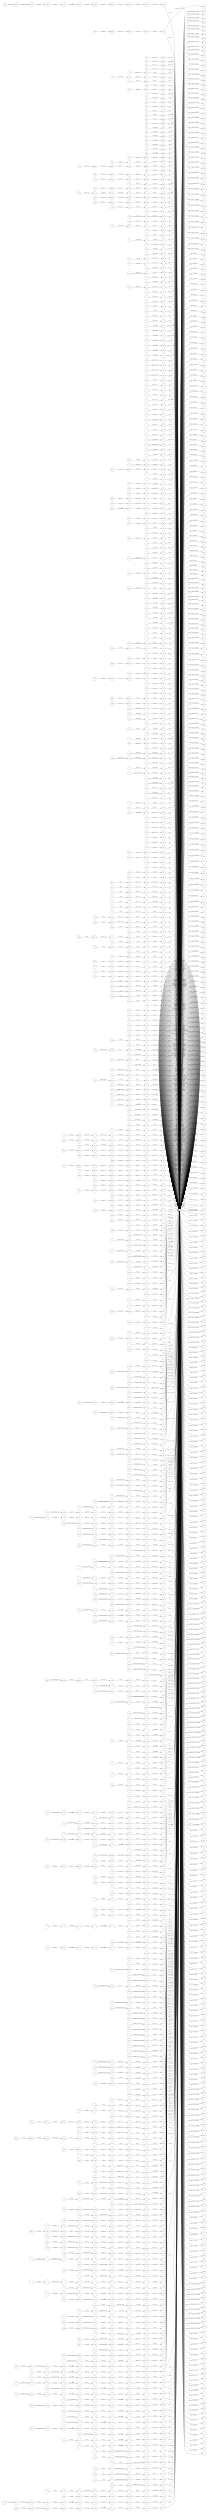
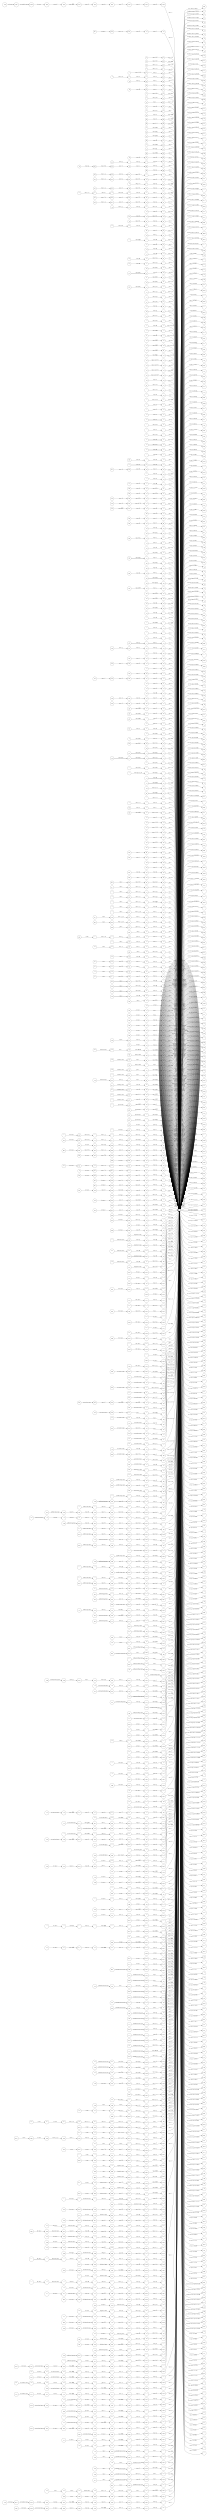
edge "975" -> "1091": now "0" -> "1091"
